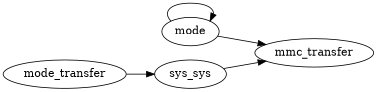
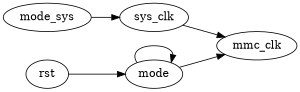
node "mmc_transfer": label "mmc_transfer" -> "mmc_clk"
node "rst": added
node "mode_transfer": label "mode_transfer" -> "mode_sys"
node "sys_sys": label "sys_sys" -> "sys_clk"
